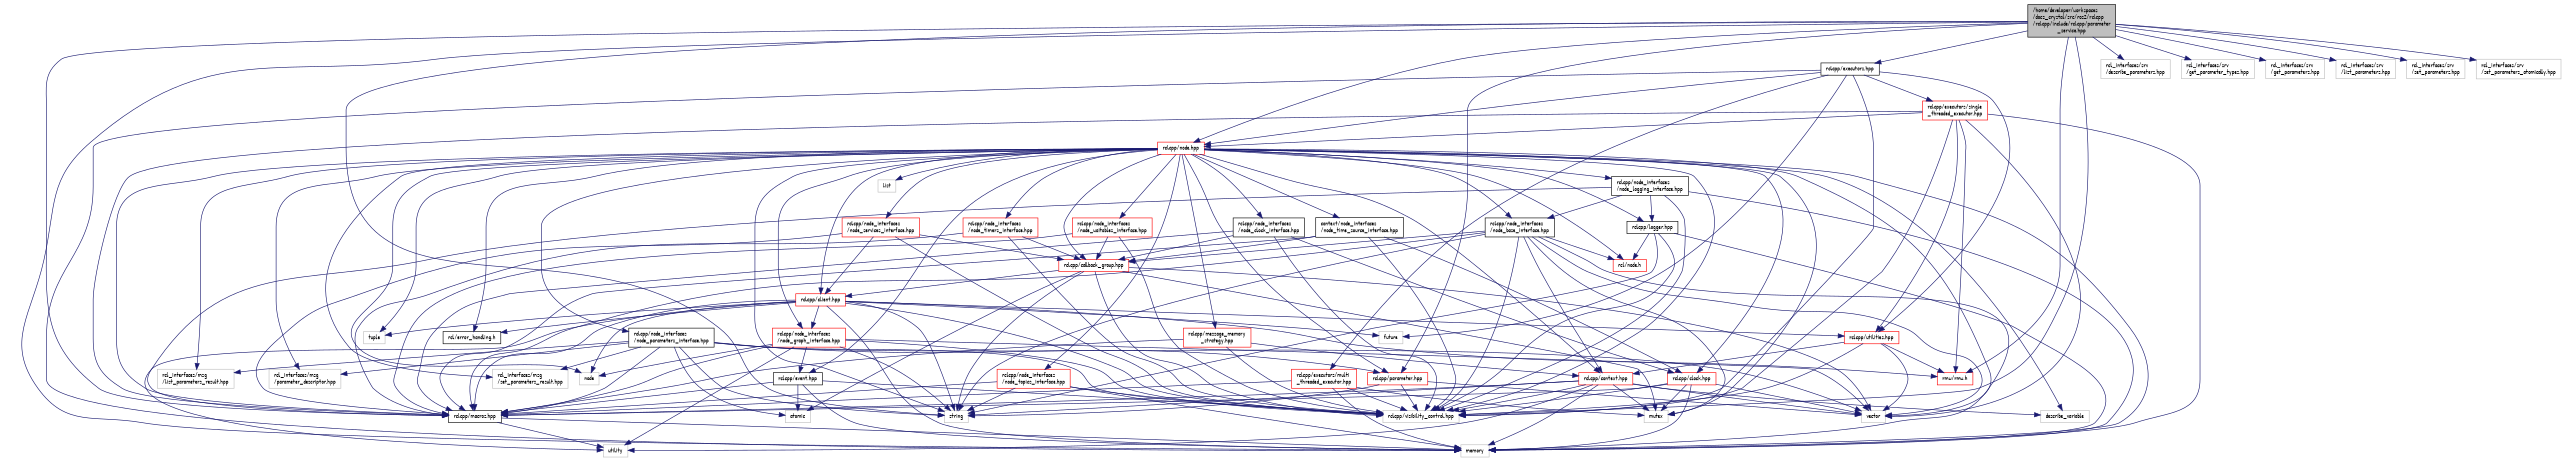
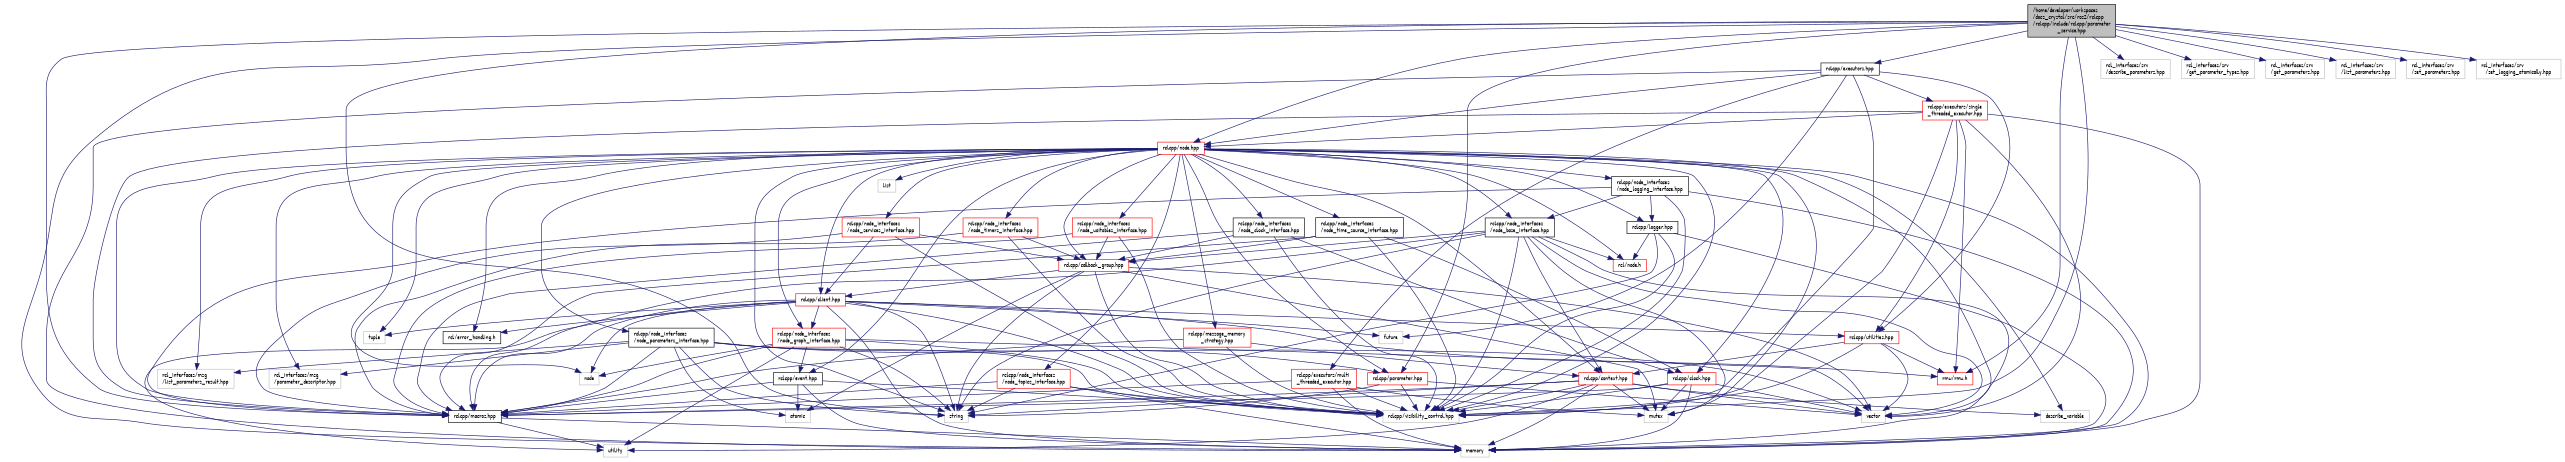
node "rcl_interfaces/srv /set_parameters_atomically.hpp": label "rcl_interfaces/srv /set_parameters_atomically.hpp" -> "rcl_interfaces/srv /set_logging_atomically.hpp"
node "context/node_interfaces /node_time_source_interface.hpp": label "context/node_interfaces /node_time_source_interface.hpp" -> "rclcpp/node_interfaces /node_time_source_interface.hpp"
node "rcl_interfaces/msg /set_parameters_result.hpp": removed
